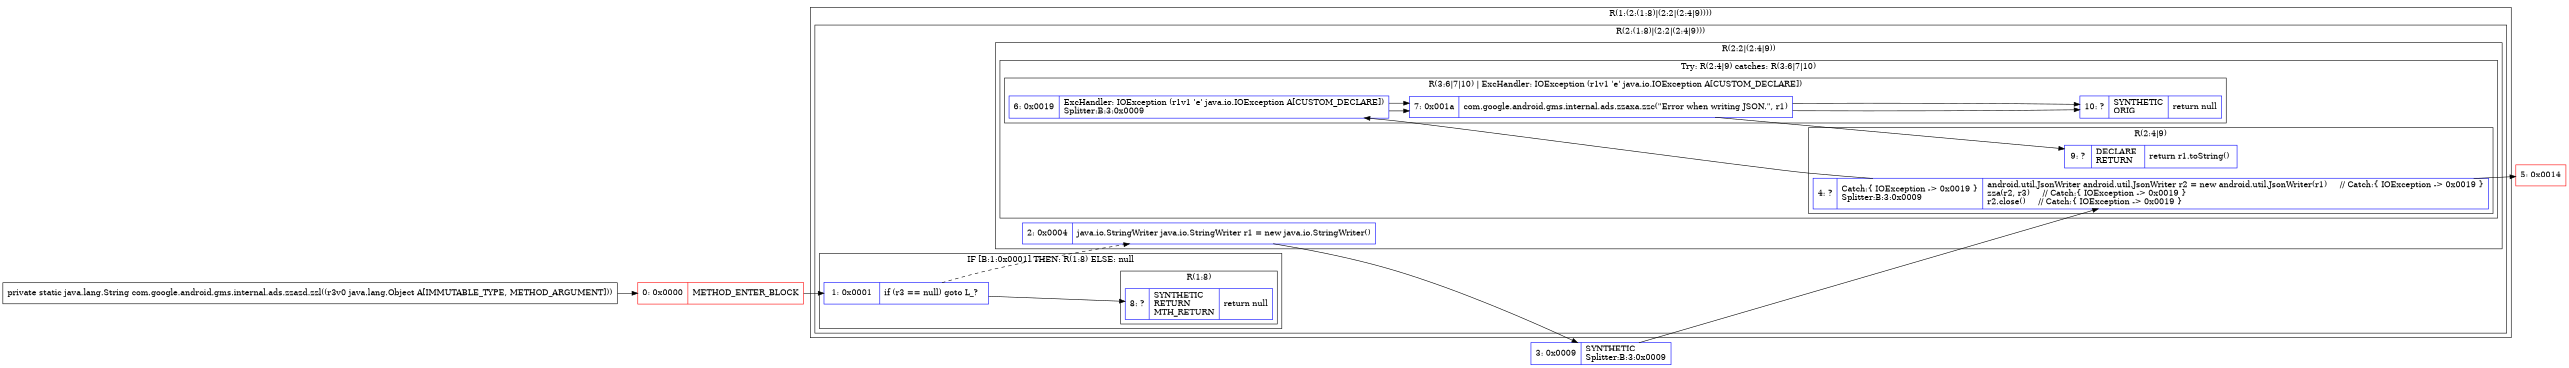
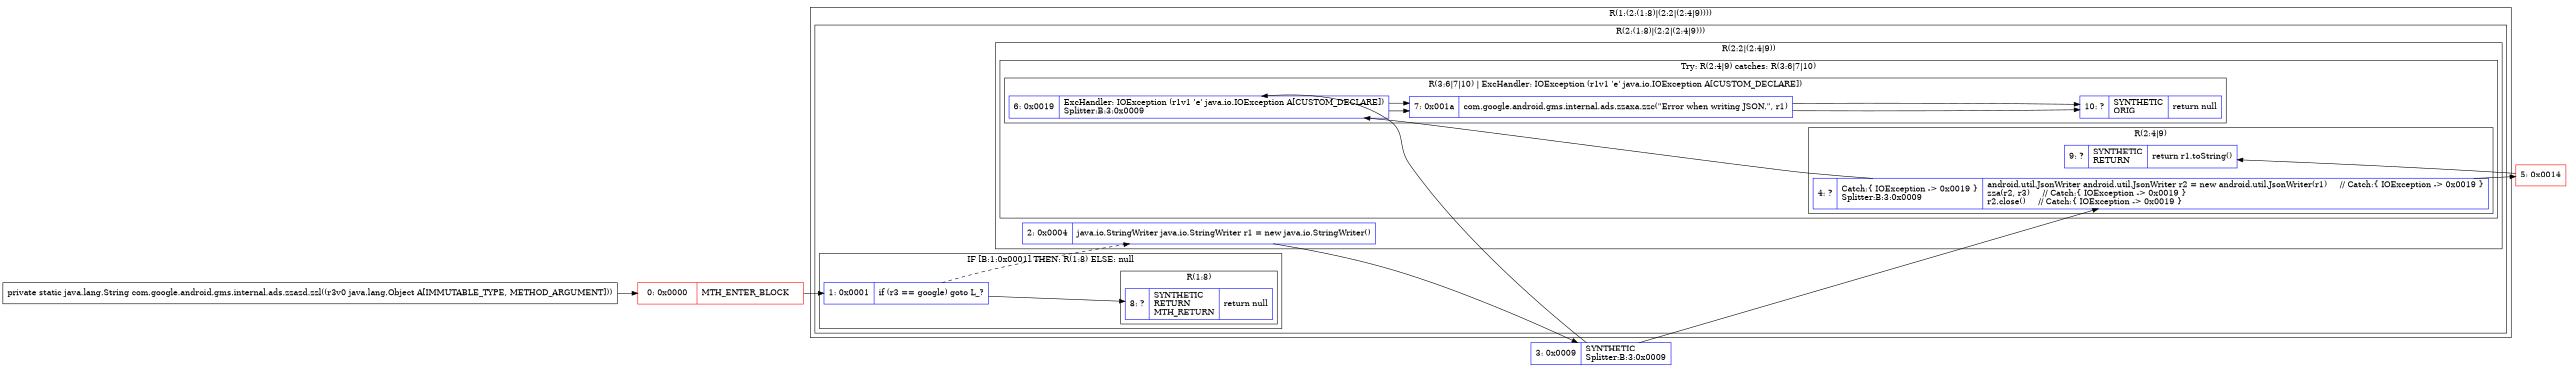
edge "7: 0x001a" -> "9: ?": now "5: 0x0014" -> "9: ?"
node "9: ?": text "DECLARE" -> "SYNTHETIC"
edge "3: 0x0009" -> "6: 0x0019": added
node "0: 0x0000": text "METHOD_ENTER_BLOCK" -> "MTH_ENTER_BLOCK"
node "1: 0x0001": text "if (r3 == null) goto L_?" -> "if (r3 == google) goto L_?"
